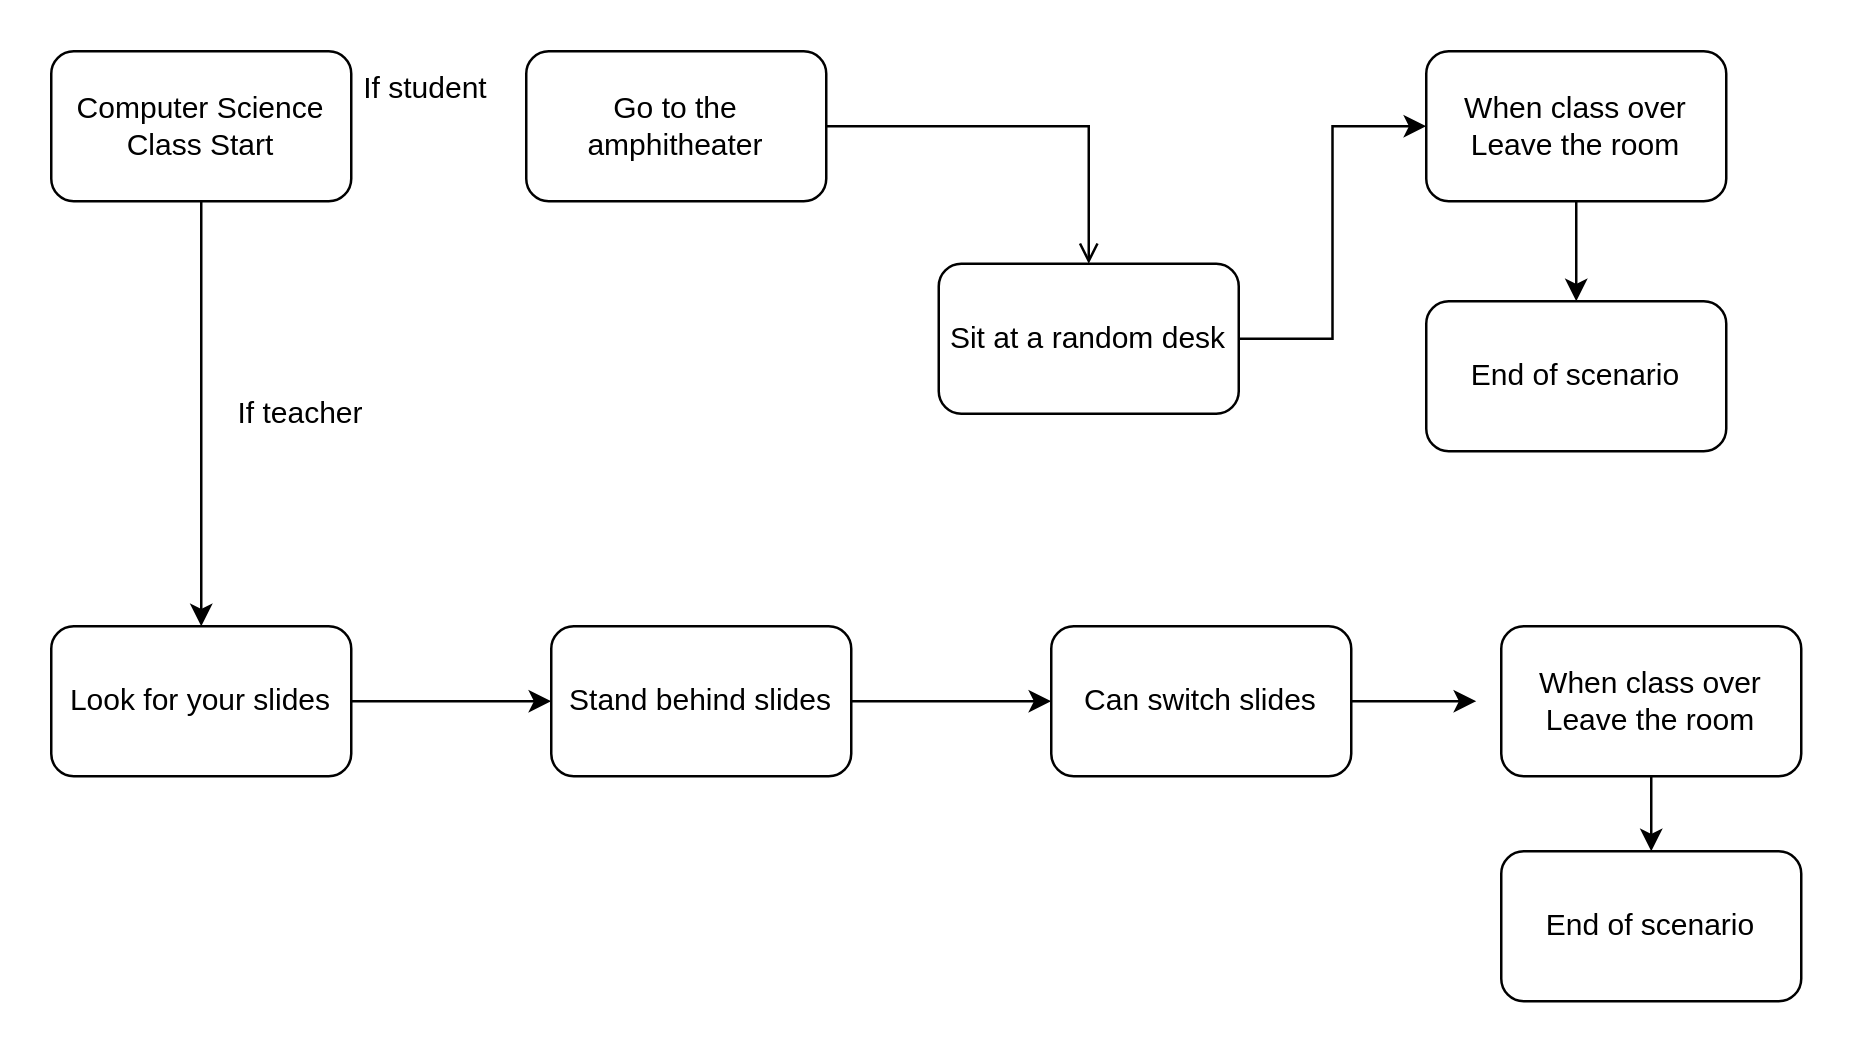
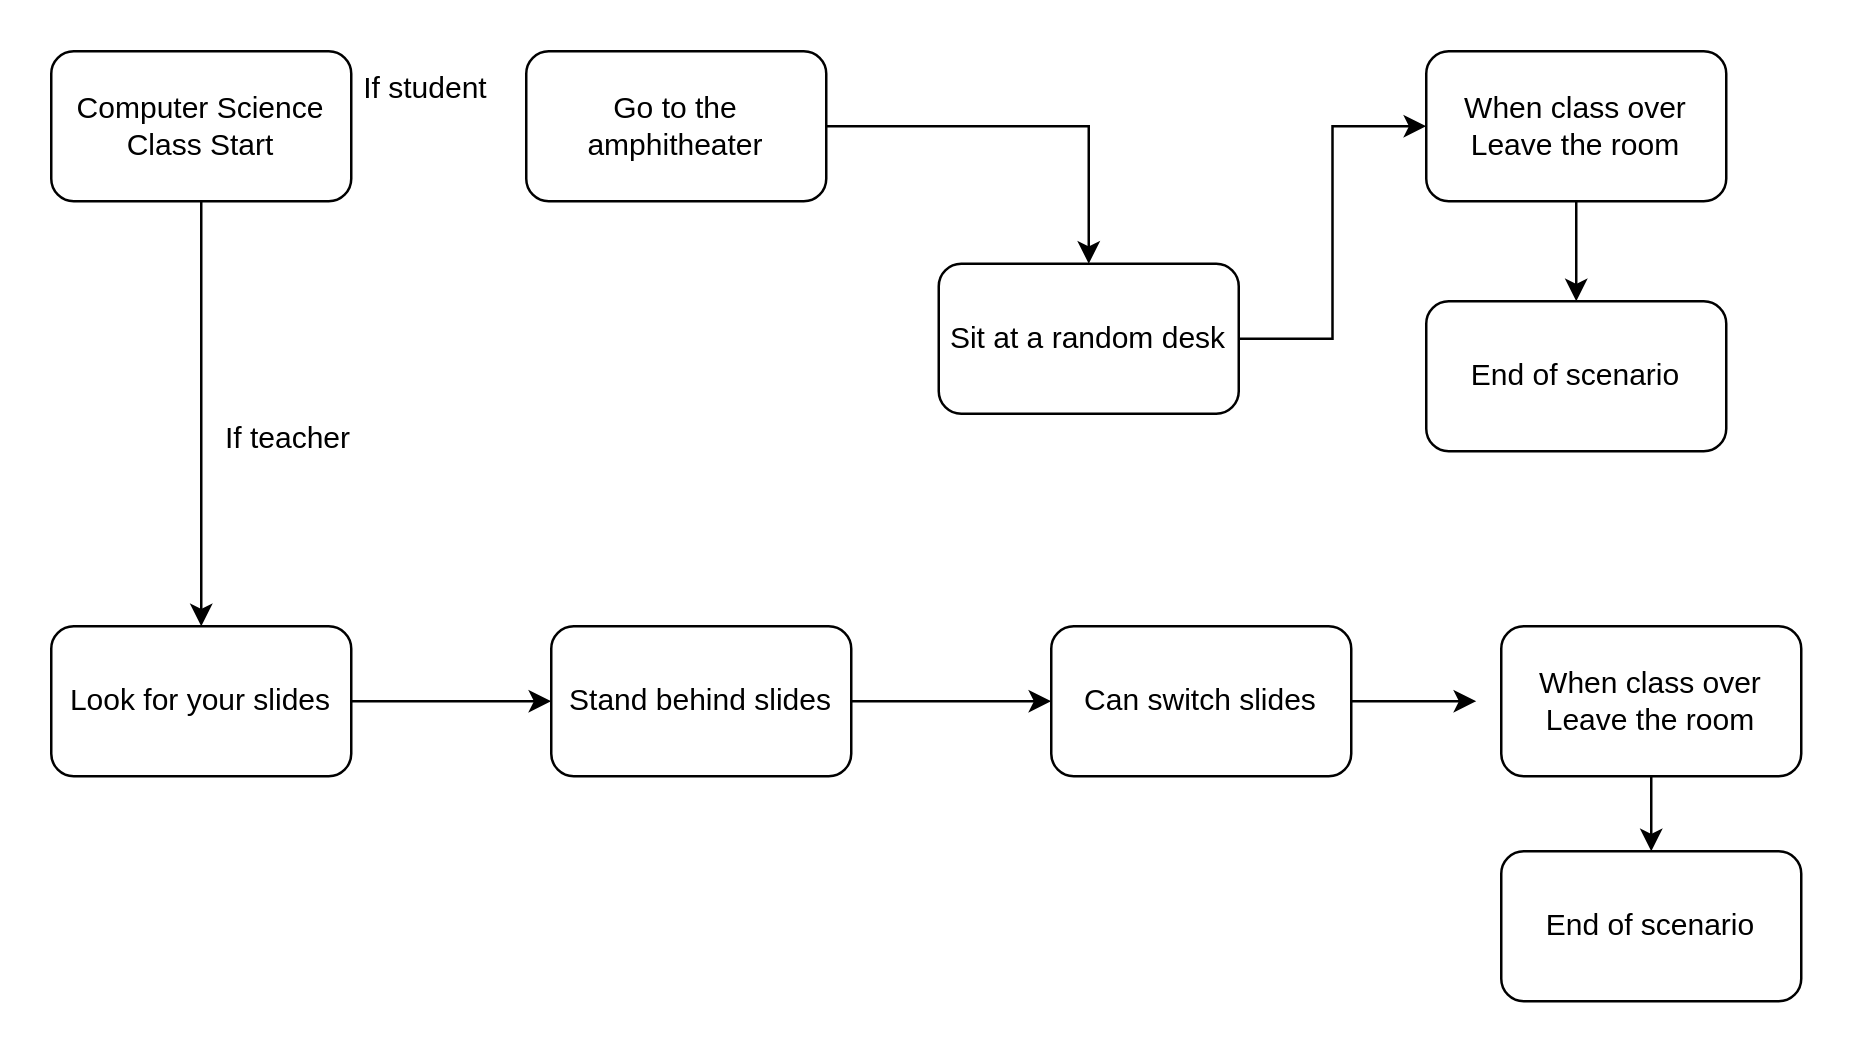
edge "Go to the amphitheater" -> "Sit at a random desk": arrowhead open -> classic
node "If teacher": moved (301, 414) -> (289, 439)
